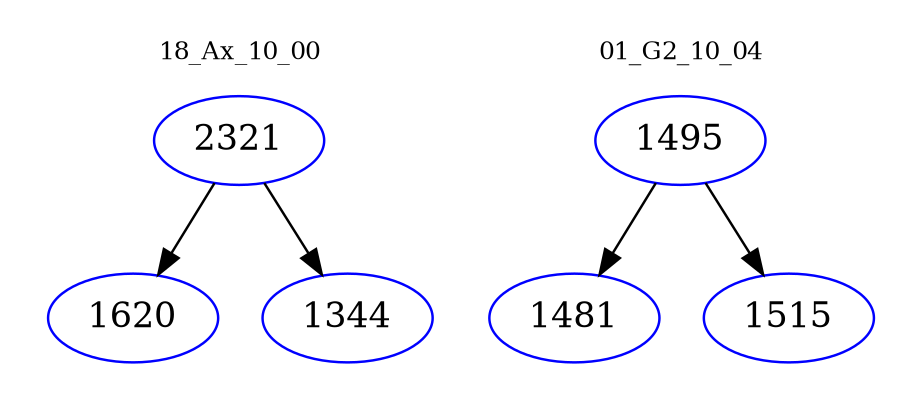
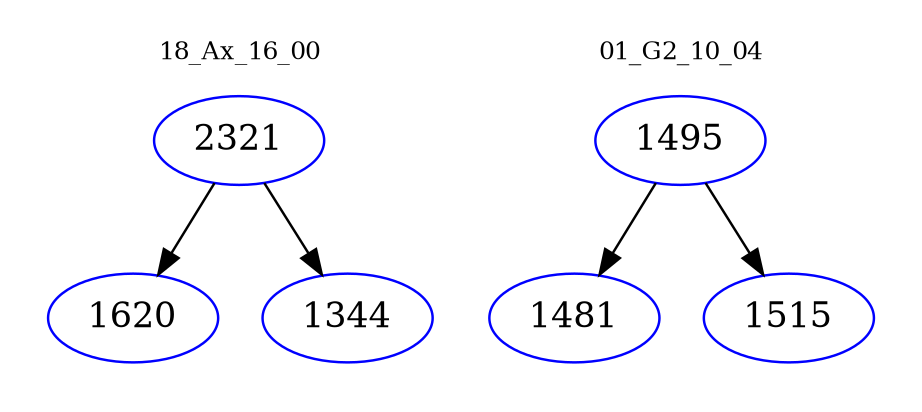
cluster "18_Ax_10_00": label "18_Ax_10_00" -> "18_Ax_16_00"
